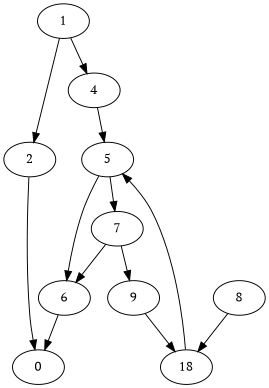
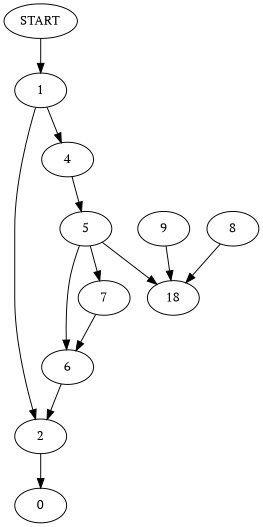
node "START": added
edge "7" -> "9": removed
edge "18" -> "5": reversed
edge "6" -> "0": now "6" -> "2"
